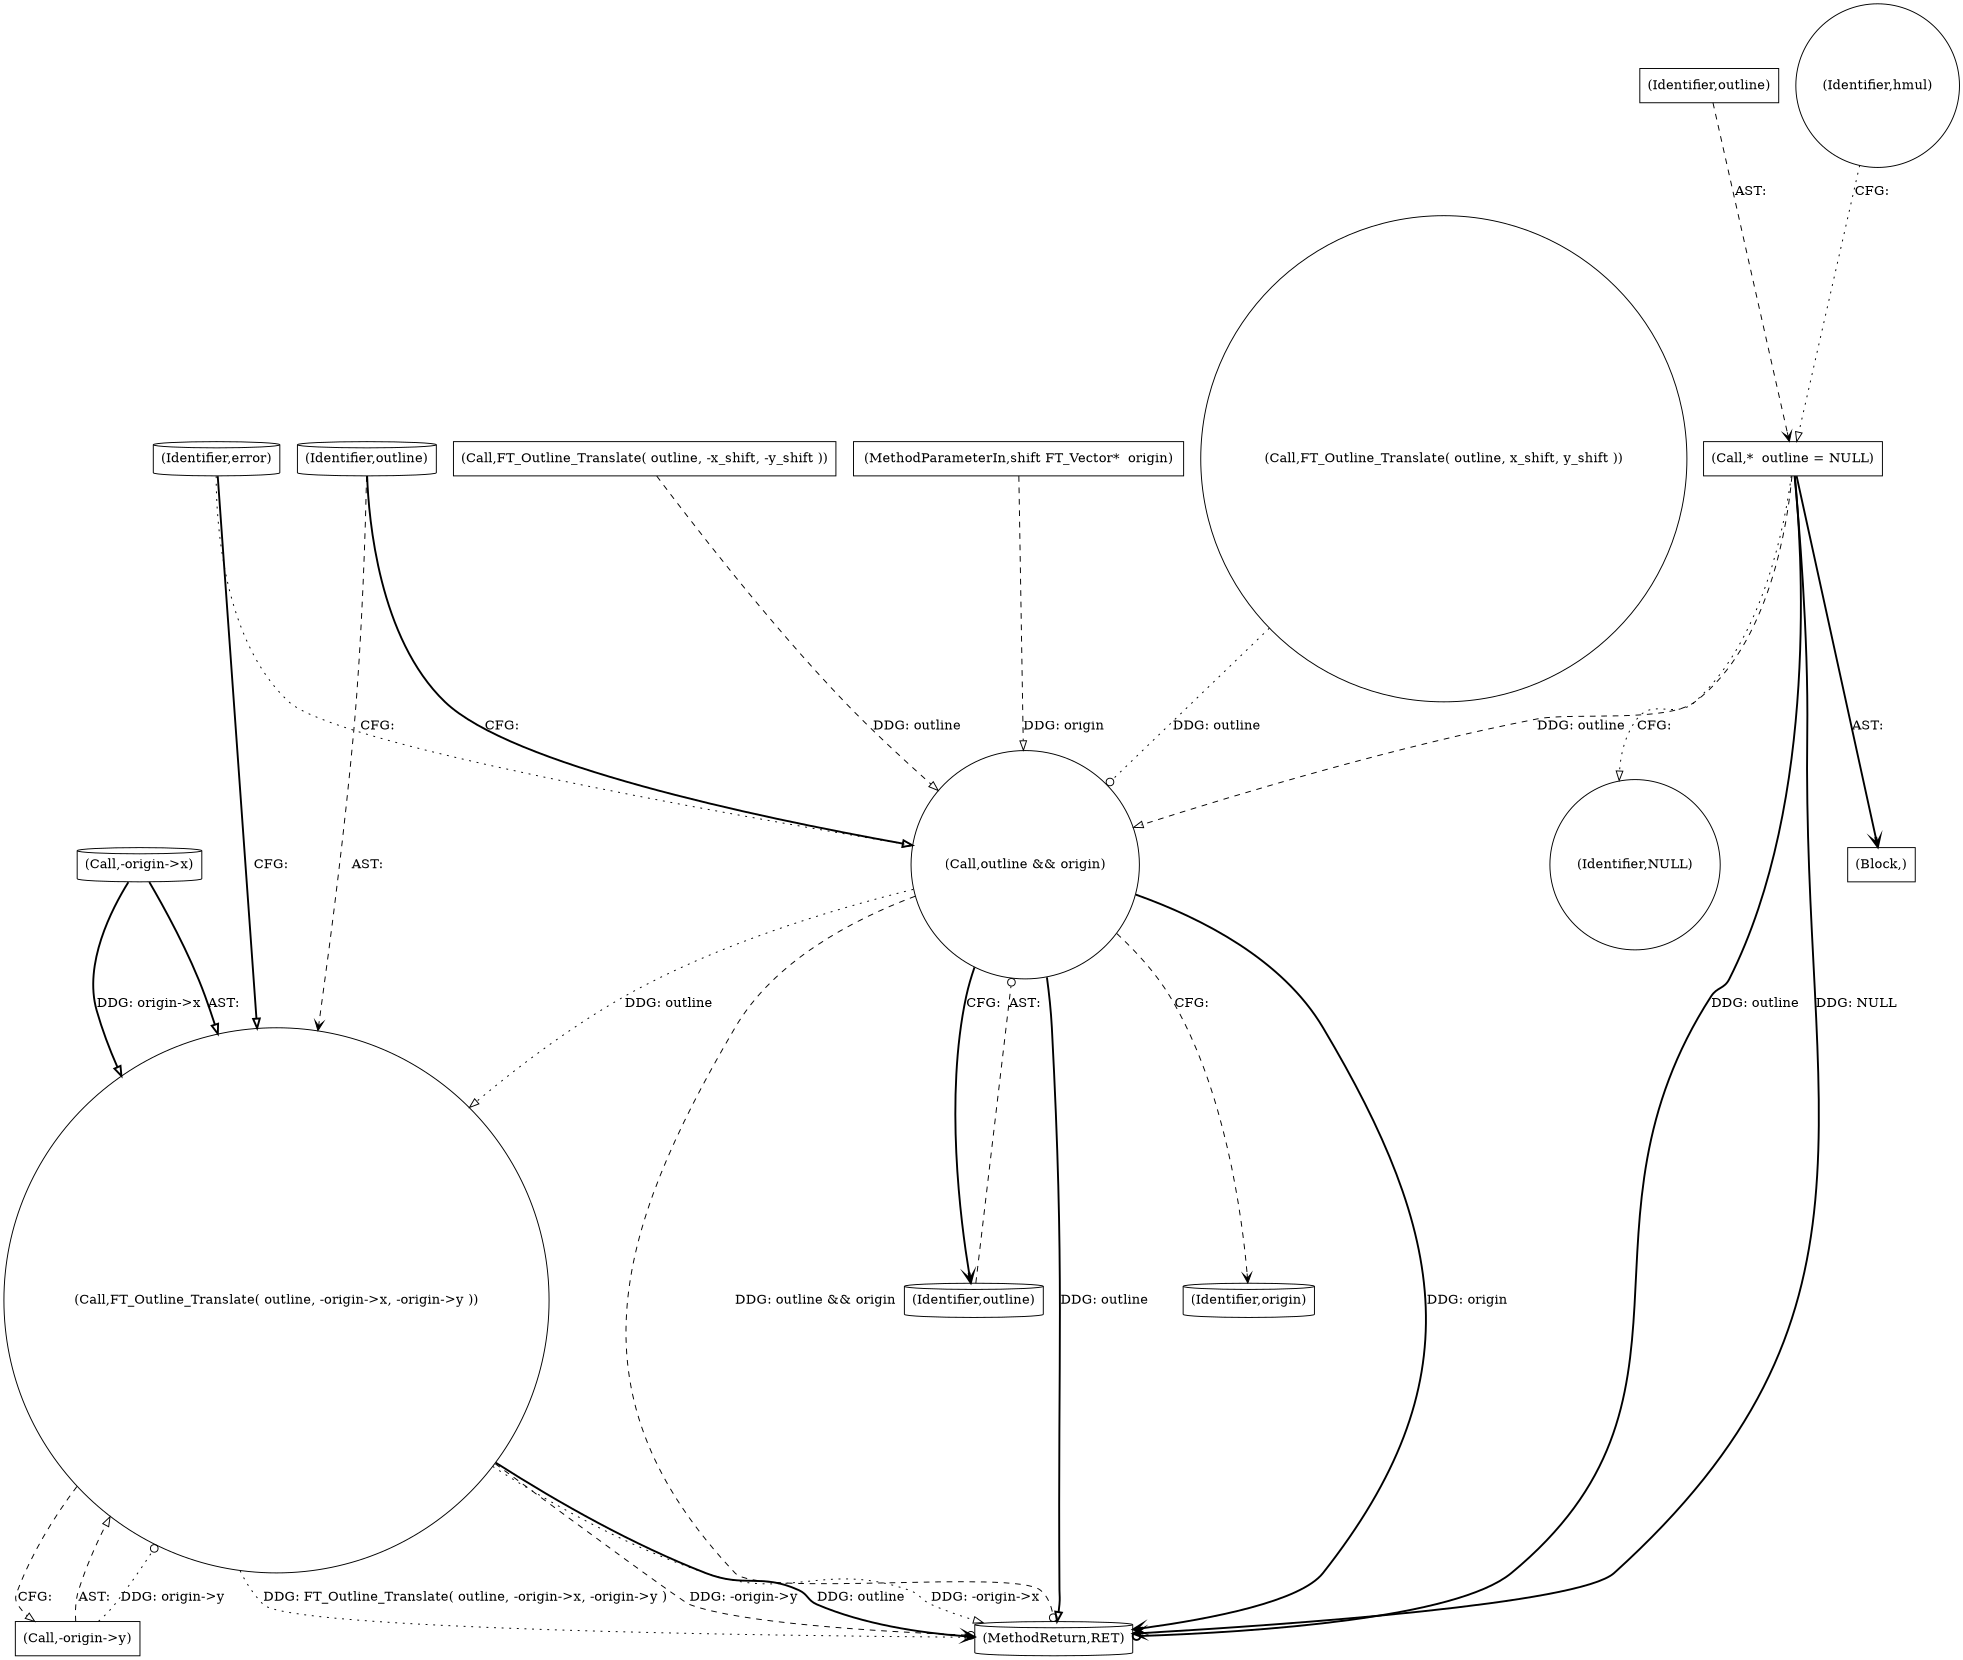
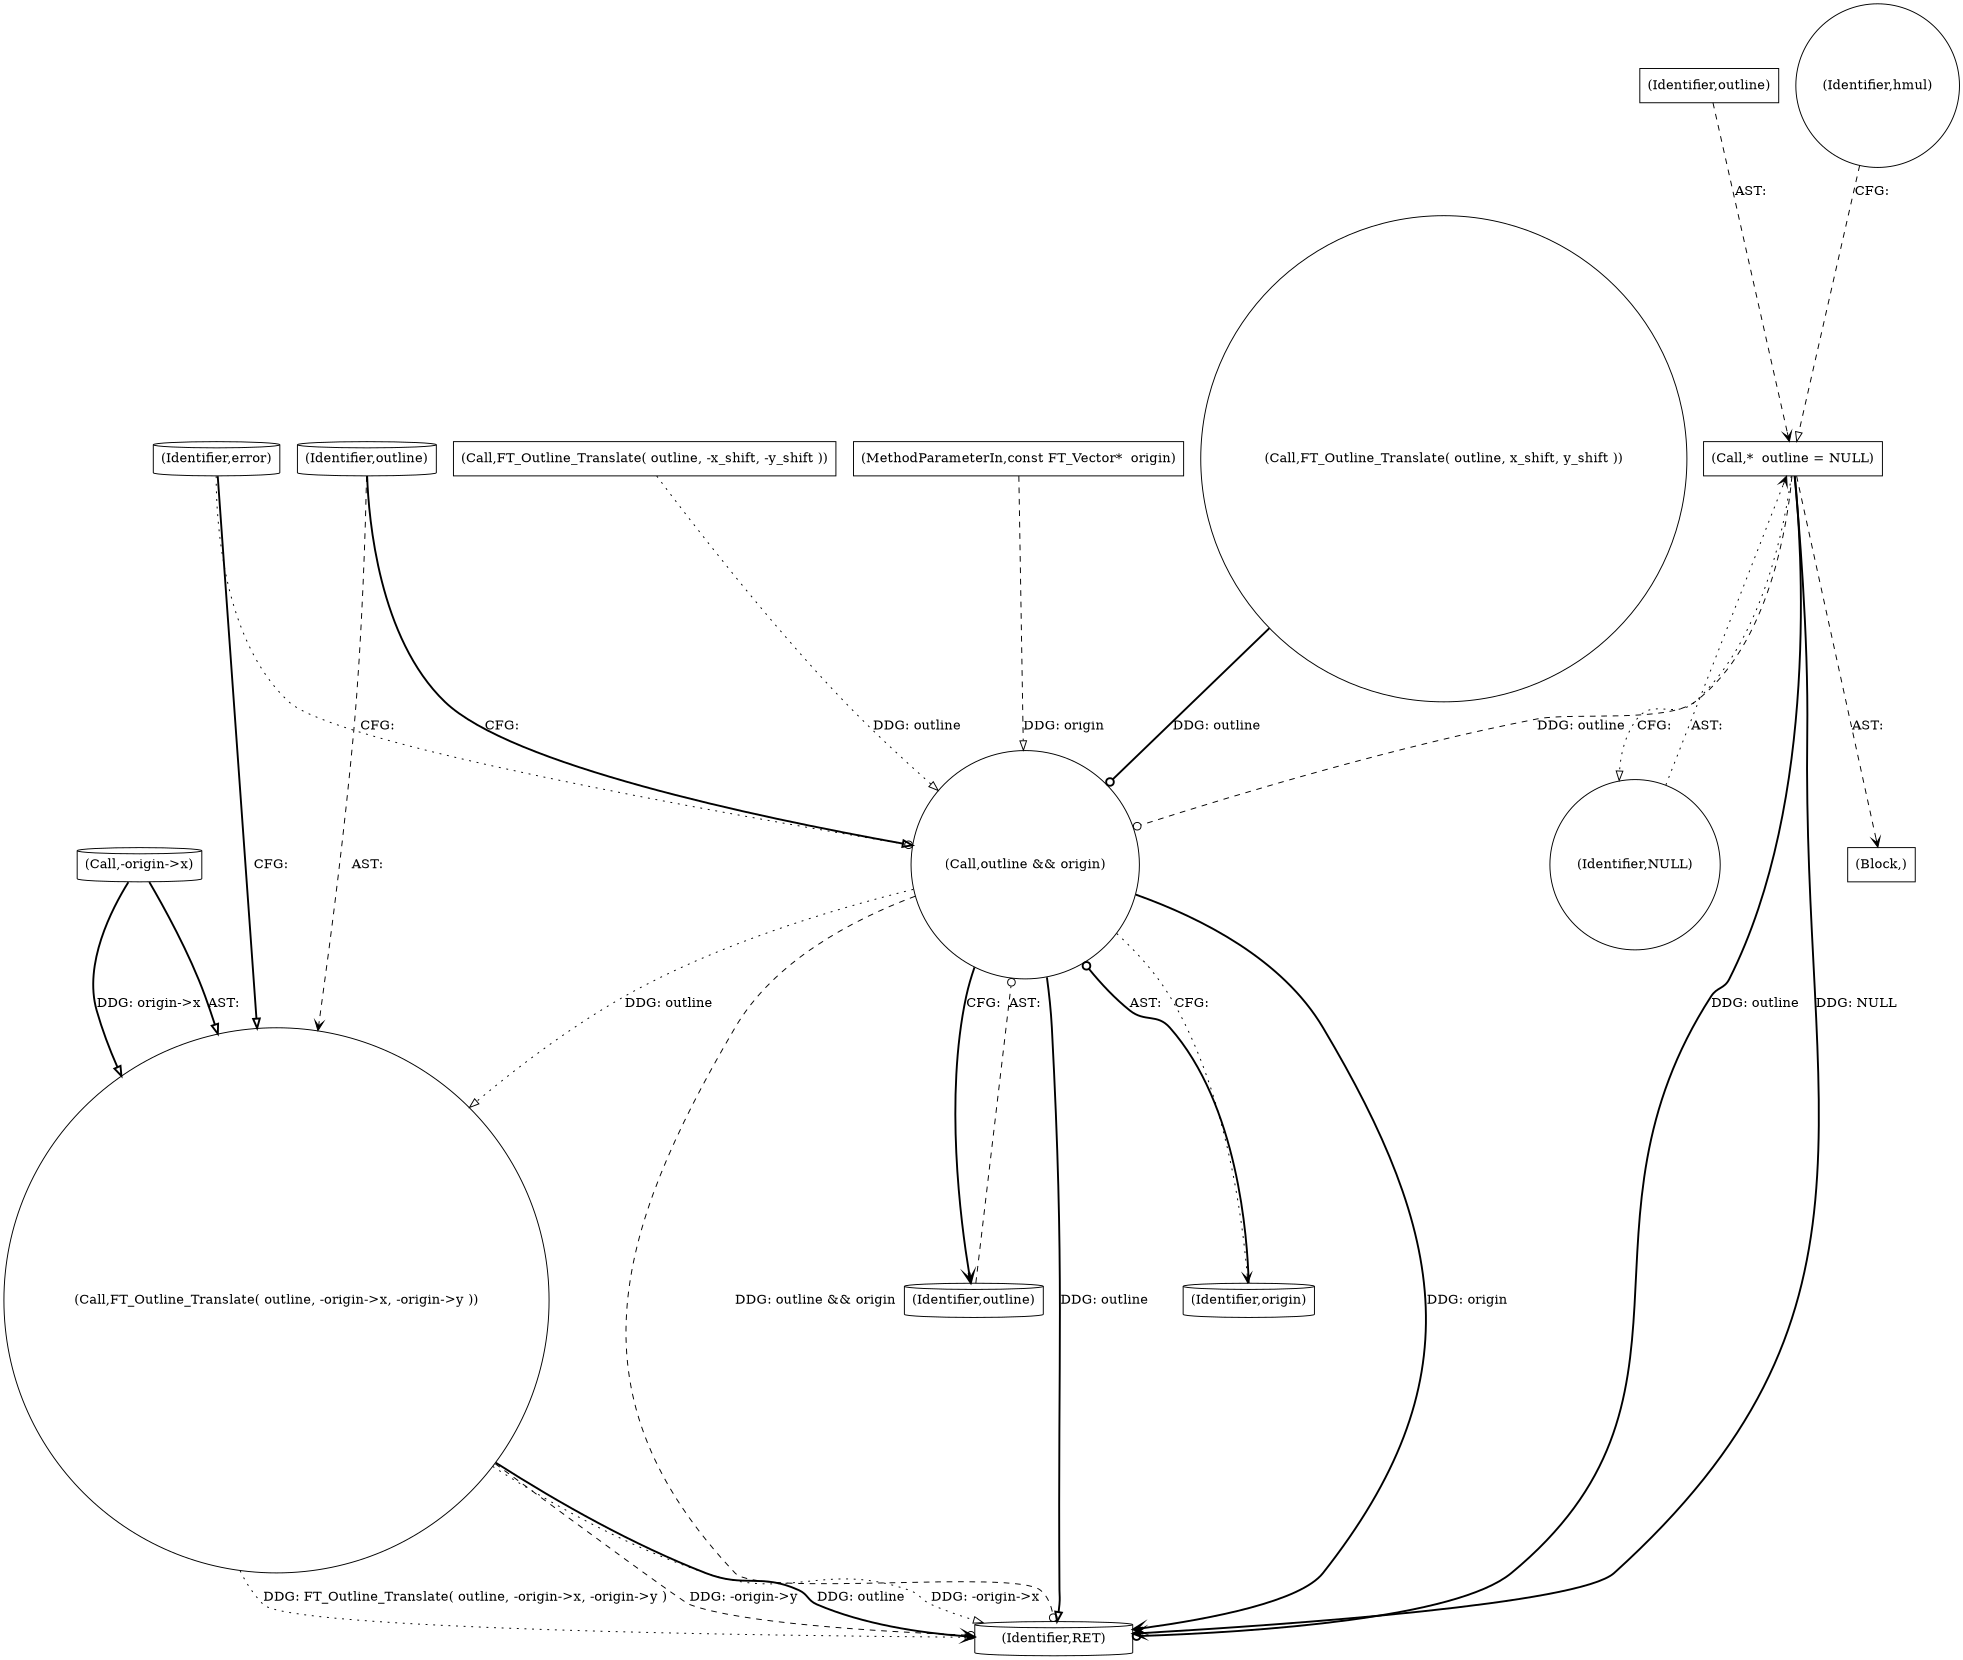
edge "(Identifier,hmul)" -> "(Call,*  outline = NULL)": style dotted -> dashed
node "(MethodParameterIn,shift FT_Vector*  origin)": label "(MethodParameterIn,shift FT_Vector*  origin)" -> "(MethodParameterIn,const FT_Vector*  origin)"
edge "(Identifier,NULL)" -> "(Call,*  outline = NULL)": added, label "AST:"
edge "(Call,FT_Outline_Translate( outline, -x_shift, -y_shift ))" -> "(Call,outline && origin)": style dashed -> dotted
edge "(Call,*  outline = NULL)" -> "(Block,)": style bold -> dashed
edge "(Call,FT_Outline_Translate( outline, x_shift, y_shift ))" -> "(Call,outline && origin)": style dotted -> bold
edge "(Call,*  outline = NULL)" -> "(Call,outline && origin)": arrowhead onormal -> odot
edge "(Identifier,error)" -> "(Call,outline && origin)": arrowhead onormal -> odot
edge "(Identifier,origin)" -> "(Call,outline && origin)": added, label "AST:"
edge "(Call,outline && origin)" -> "(Identifier,origin)": style dashed -> dotted
node "(Call,-origin->y)": removed
node "(MethodReturn,RET)": label "(MethodReturn,RET)" -> "(Identifier,RET)"
